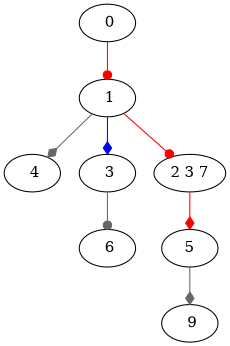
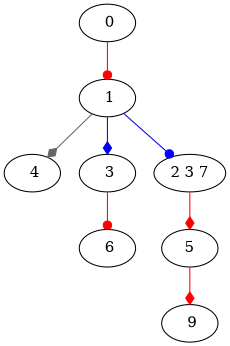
edge "1" -> "2 3 7": color red -> blue
edge "3" -> "6": color gray40 -> red
edge "5" -> "9": color gray40 -> red
